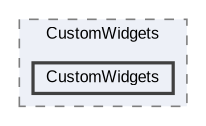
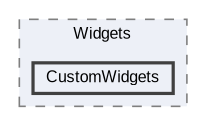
cluster "CustomWidgets": label "CustomWidgets" -> "Widgets"
